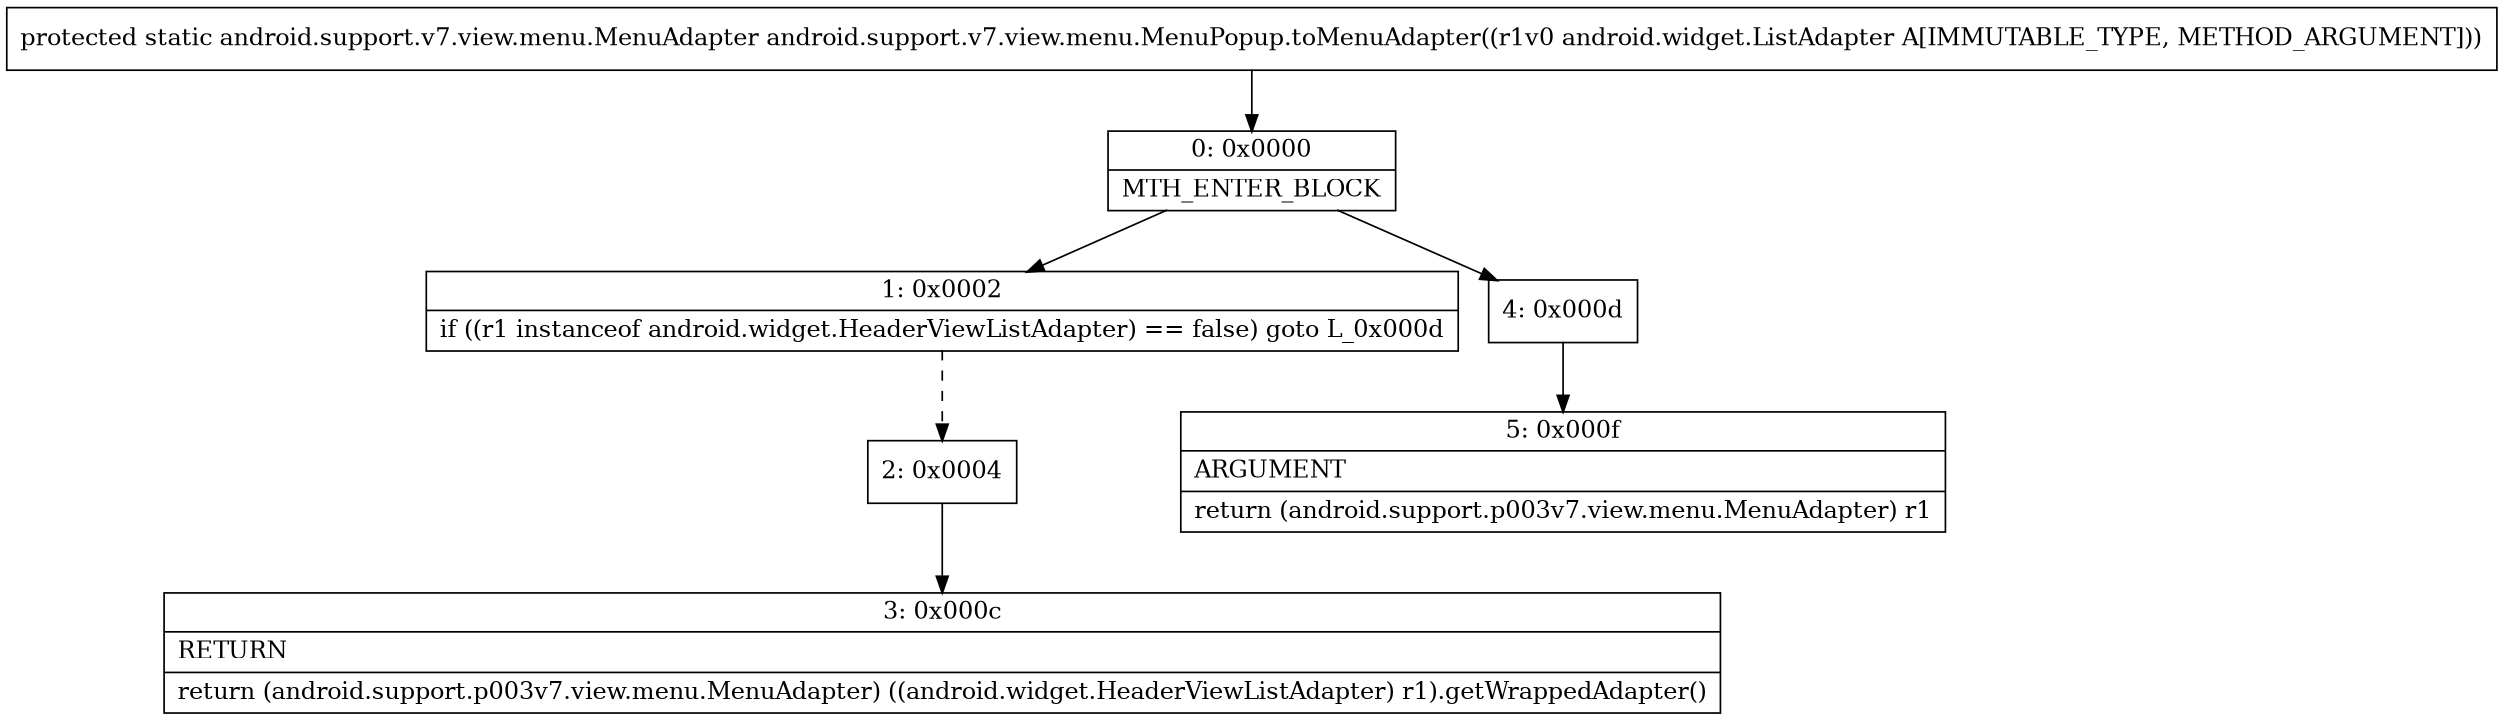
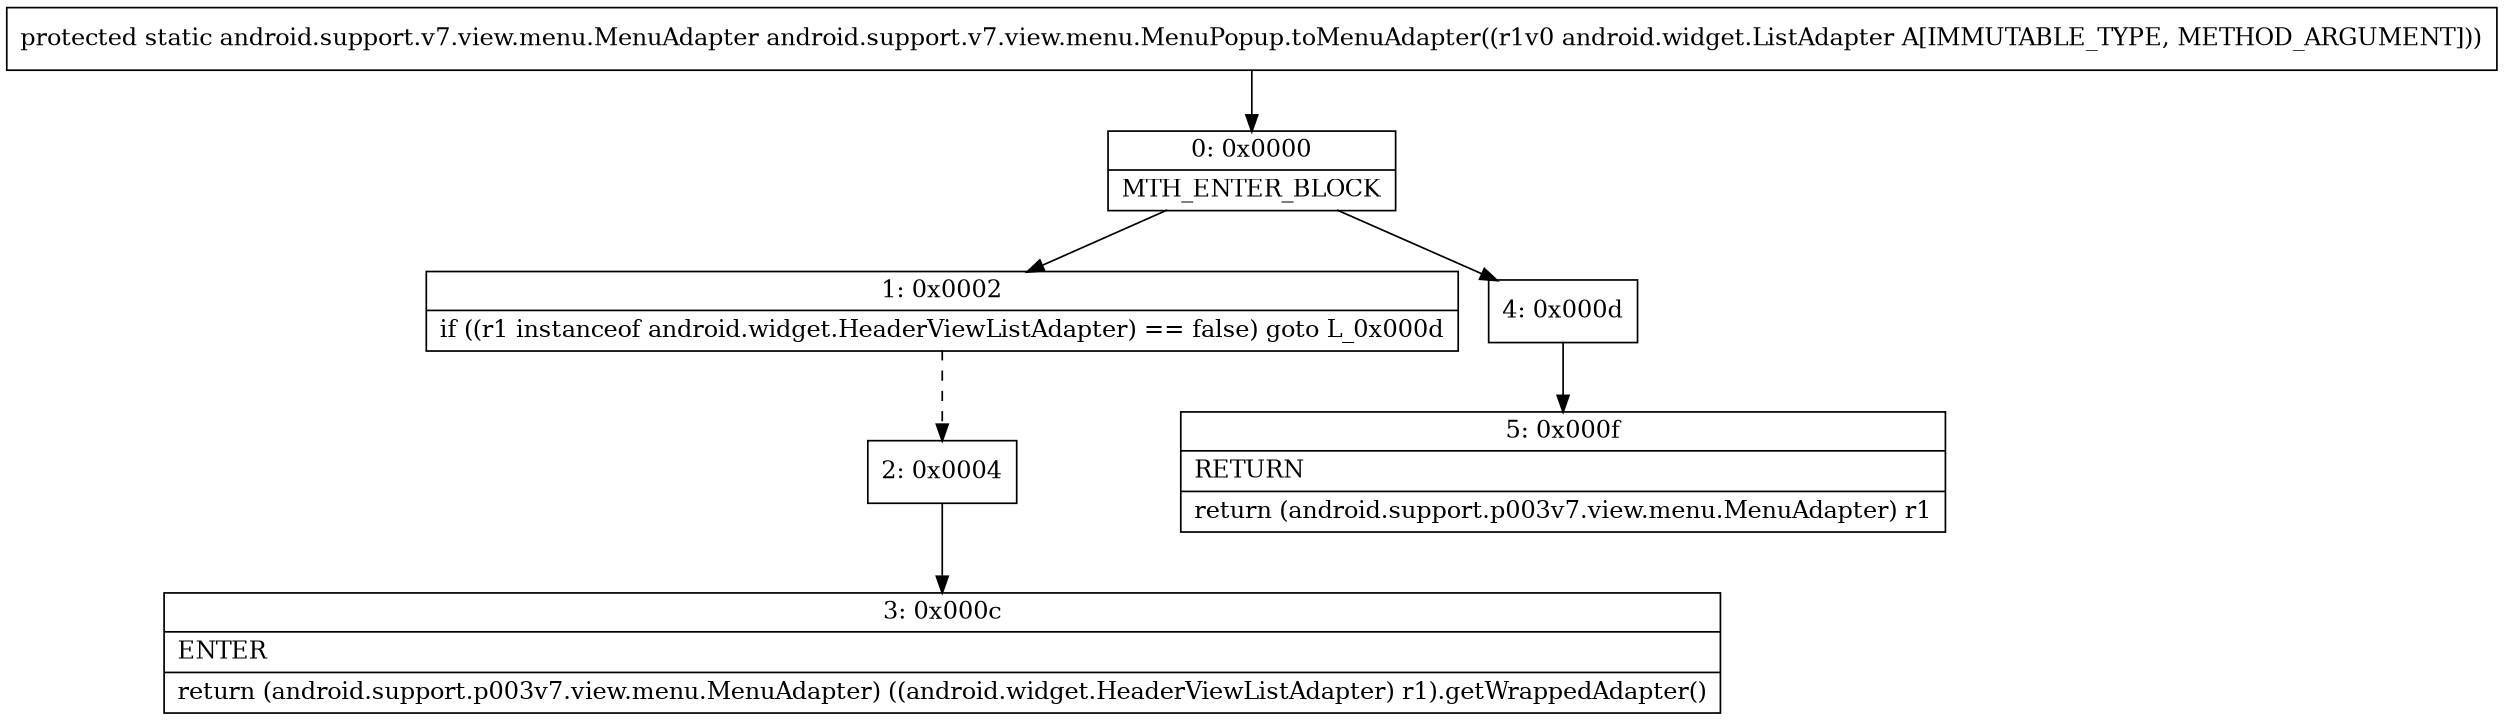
node "5: 0x000f": text "ARGUMENT" -> "RETURN"
node "3: 0x000c": text "RETURN" -> "ENTER"
